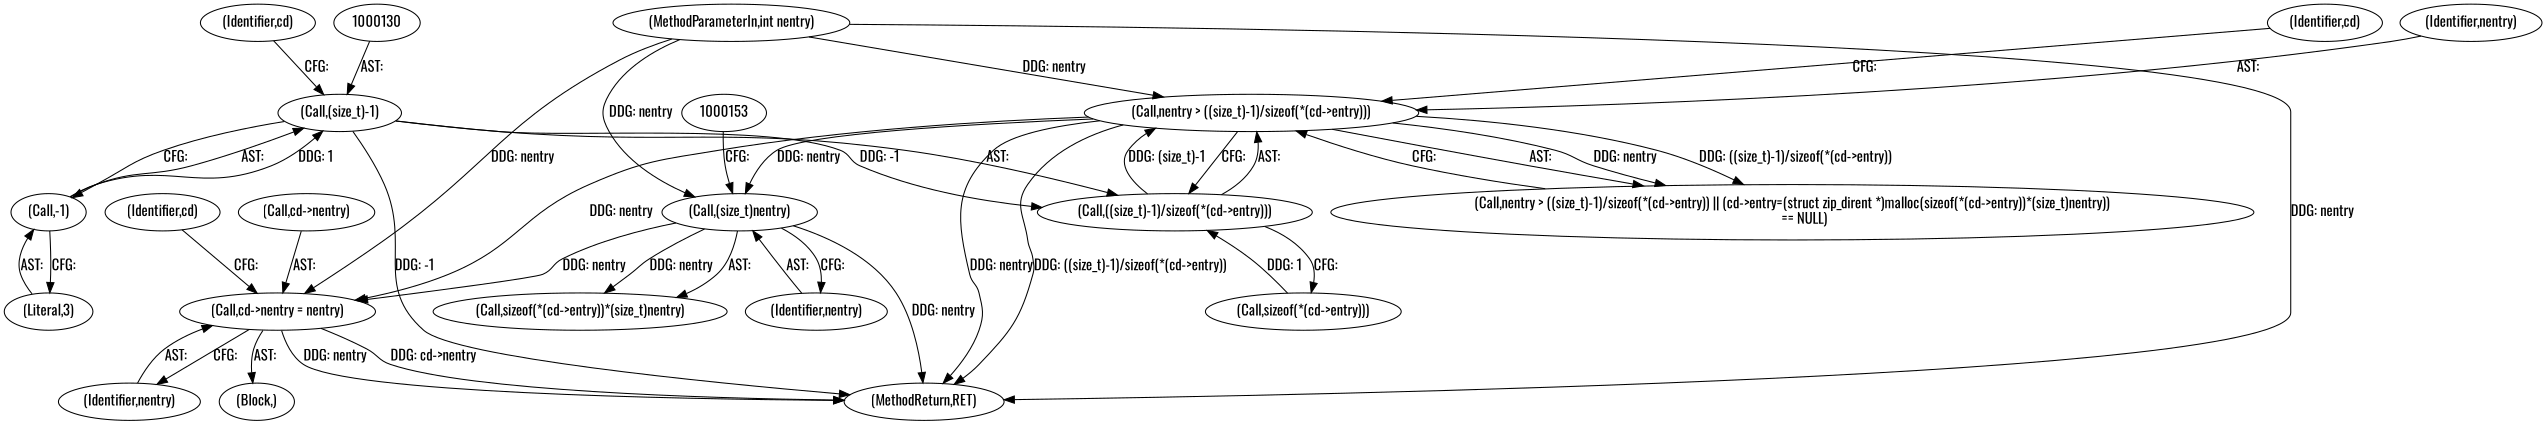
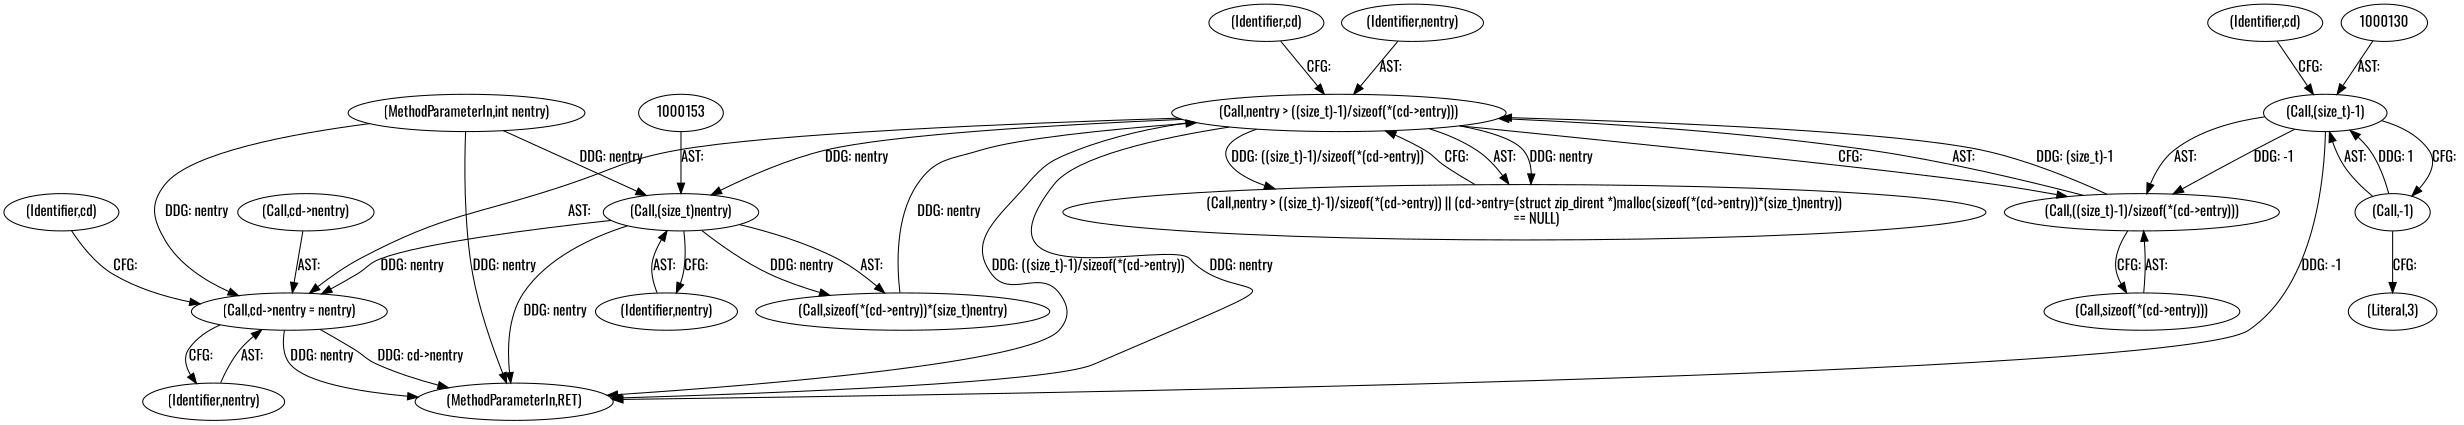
edge "(MethodParameterIn,int nentry)" -> "(Call,nentry > ((size_t)-1)/sizeof(*(cd->entry)))": now "(Call,sizeof(*(cd->entry))*(size_t)nentry)" -> "(Call,nentry > ((size_t)-1)/sizeof(*(cd->entry)))"
edge "1000153" -> "(Call,(size_t)nentry)": label "CFG: " -> "AST: "
edge "(Call,nentry > ((size_t)-1)/sizeof(*(cd->entry)))" -> "(Call,cd->nentry = nentry)": label "DDG: nentry" -> "AST: "
edge "(Literal,3)" -> "(Call,-1)": removed, label "AST:"
edge "(Call,sizeof(*(cd->entry)))" -> "(Call,((size_t)-1)/sizeof(*(cd->entry)))": label "DDG: 1" -> "AST: "
node "(Block,)": removed
node "(MethodReturn,RET)": label "(MethodReturn,RET)" -> "(MethodParameterIn,RET)"
